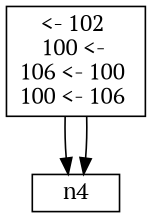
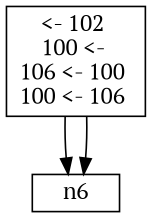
node "n4": label "n4" -> "n6"
